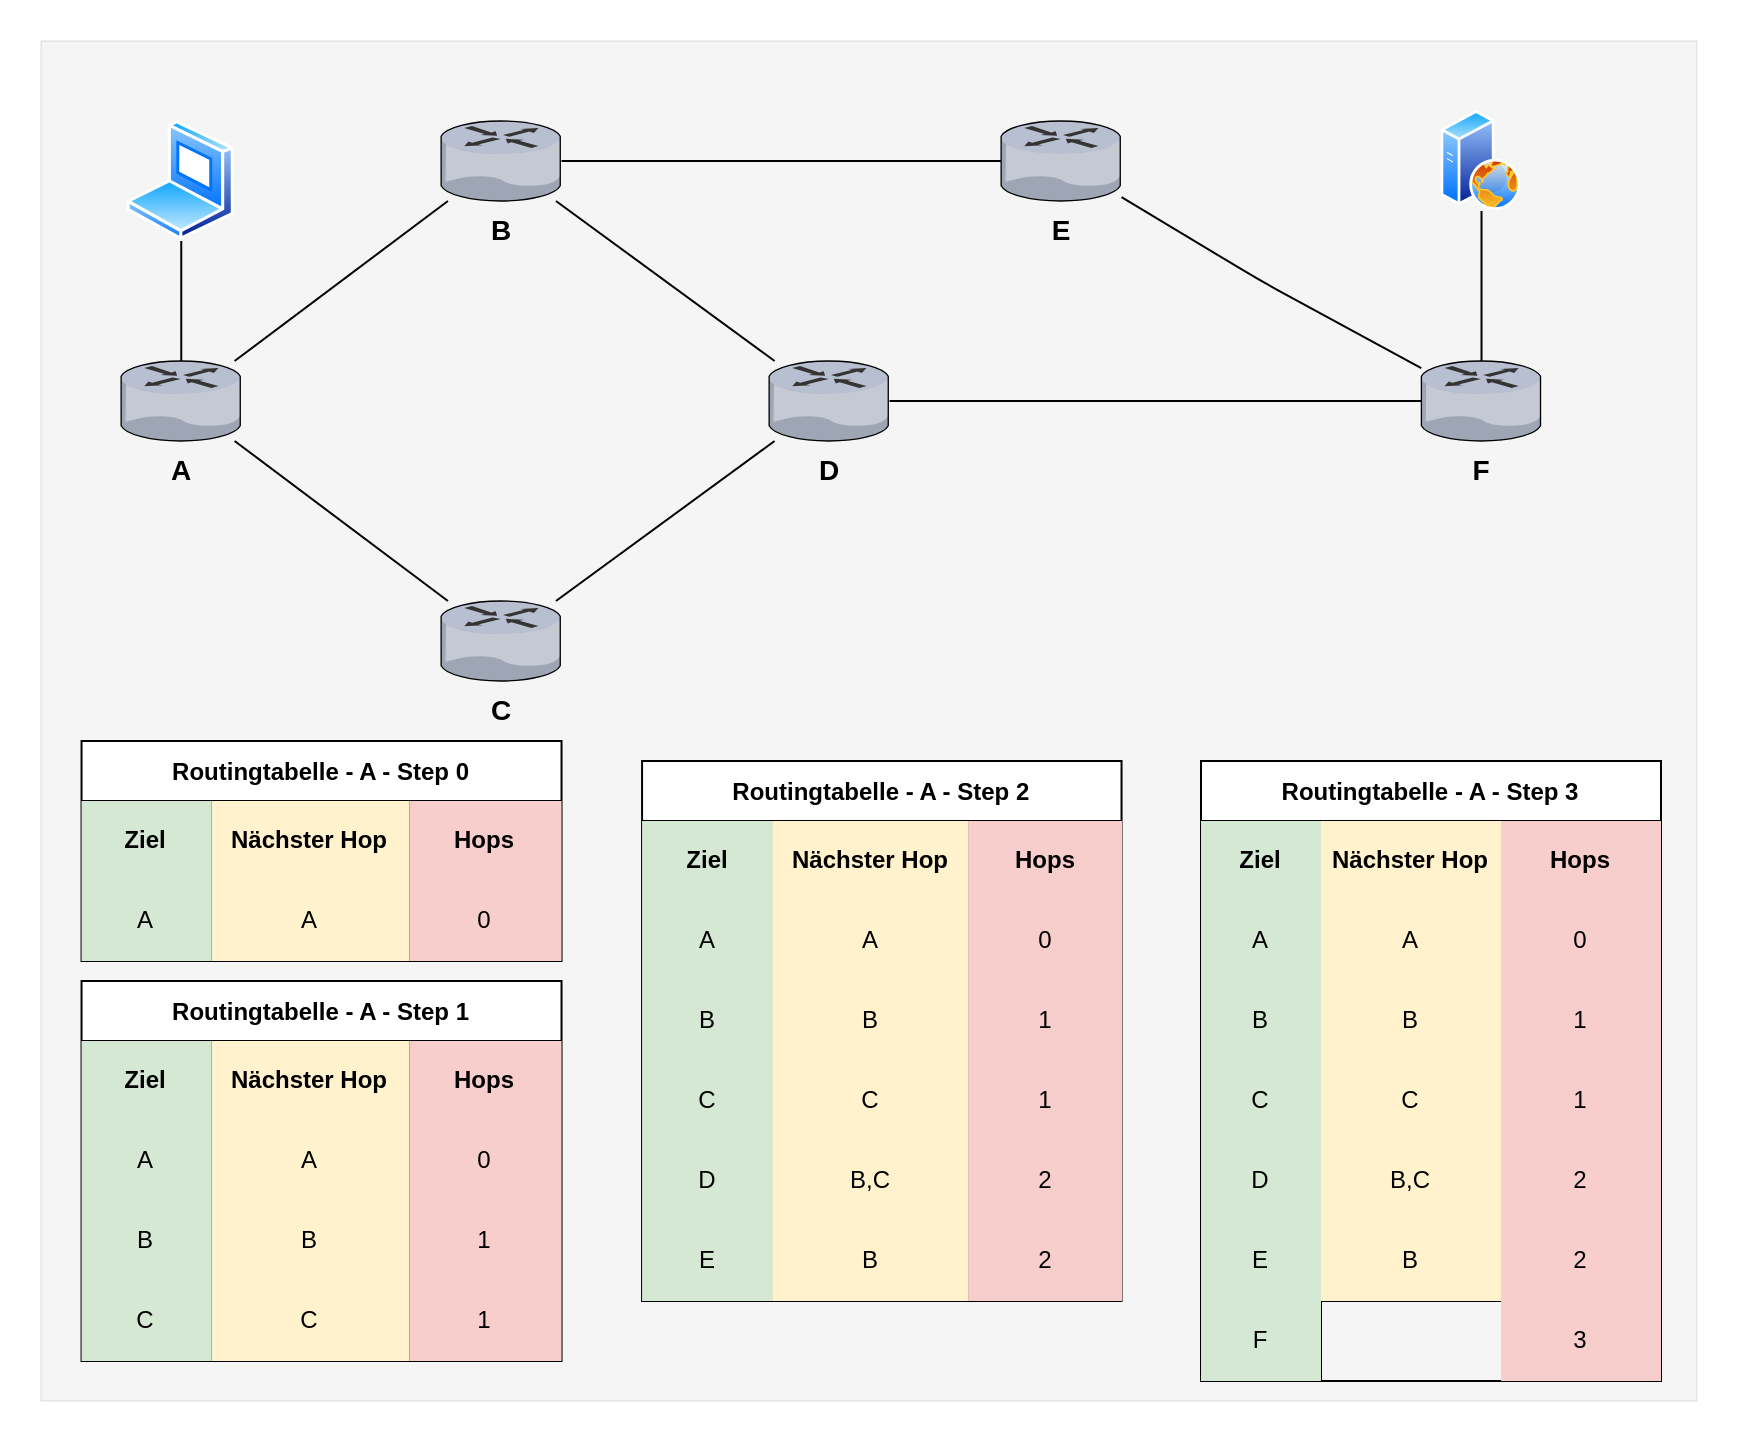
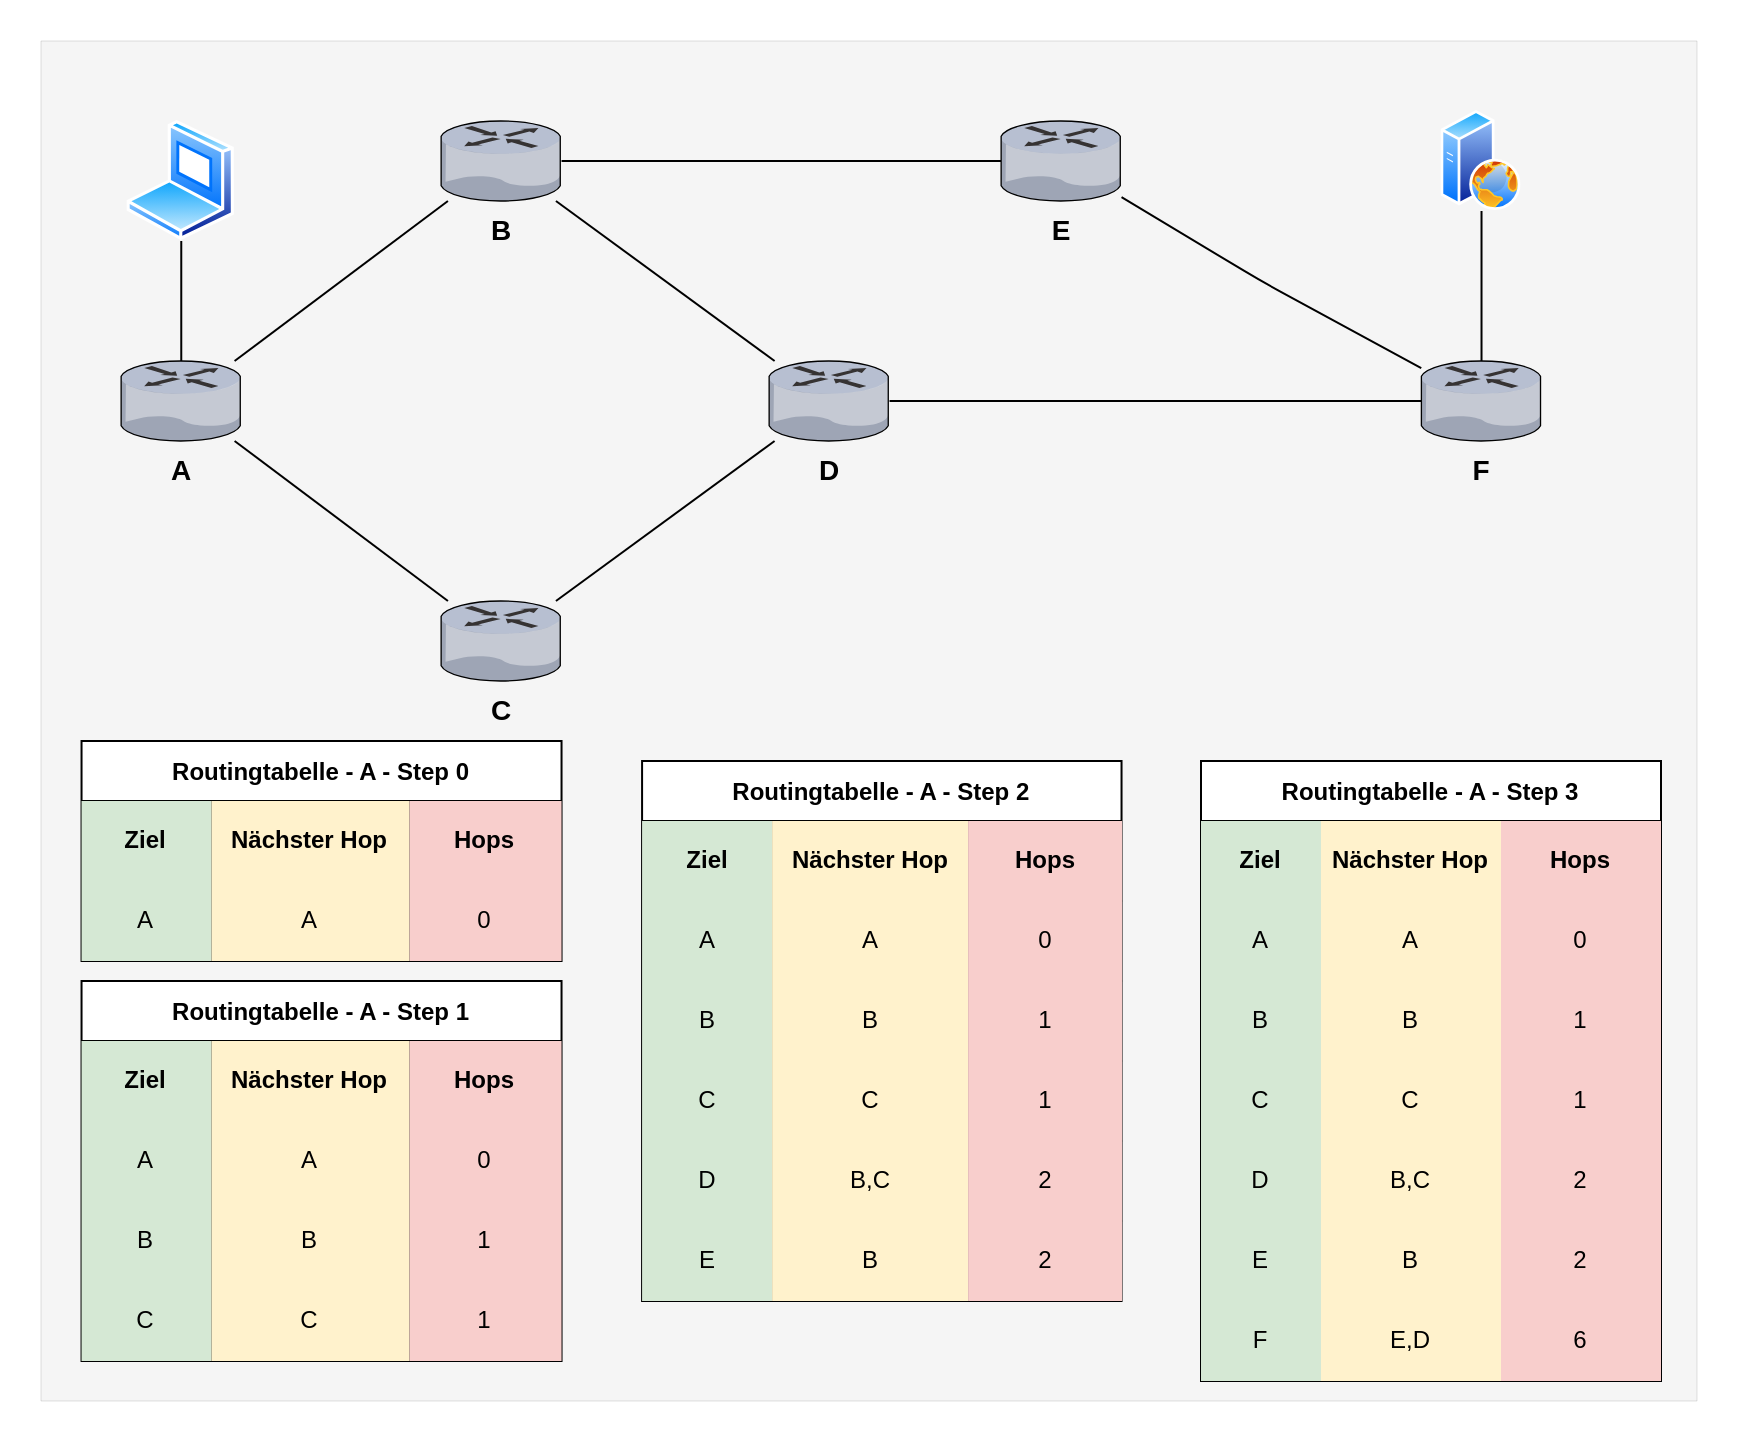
node "E,D": added
node "3": label "3" -> "6"
